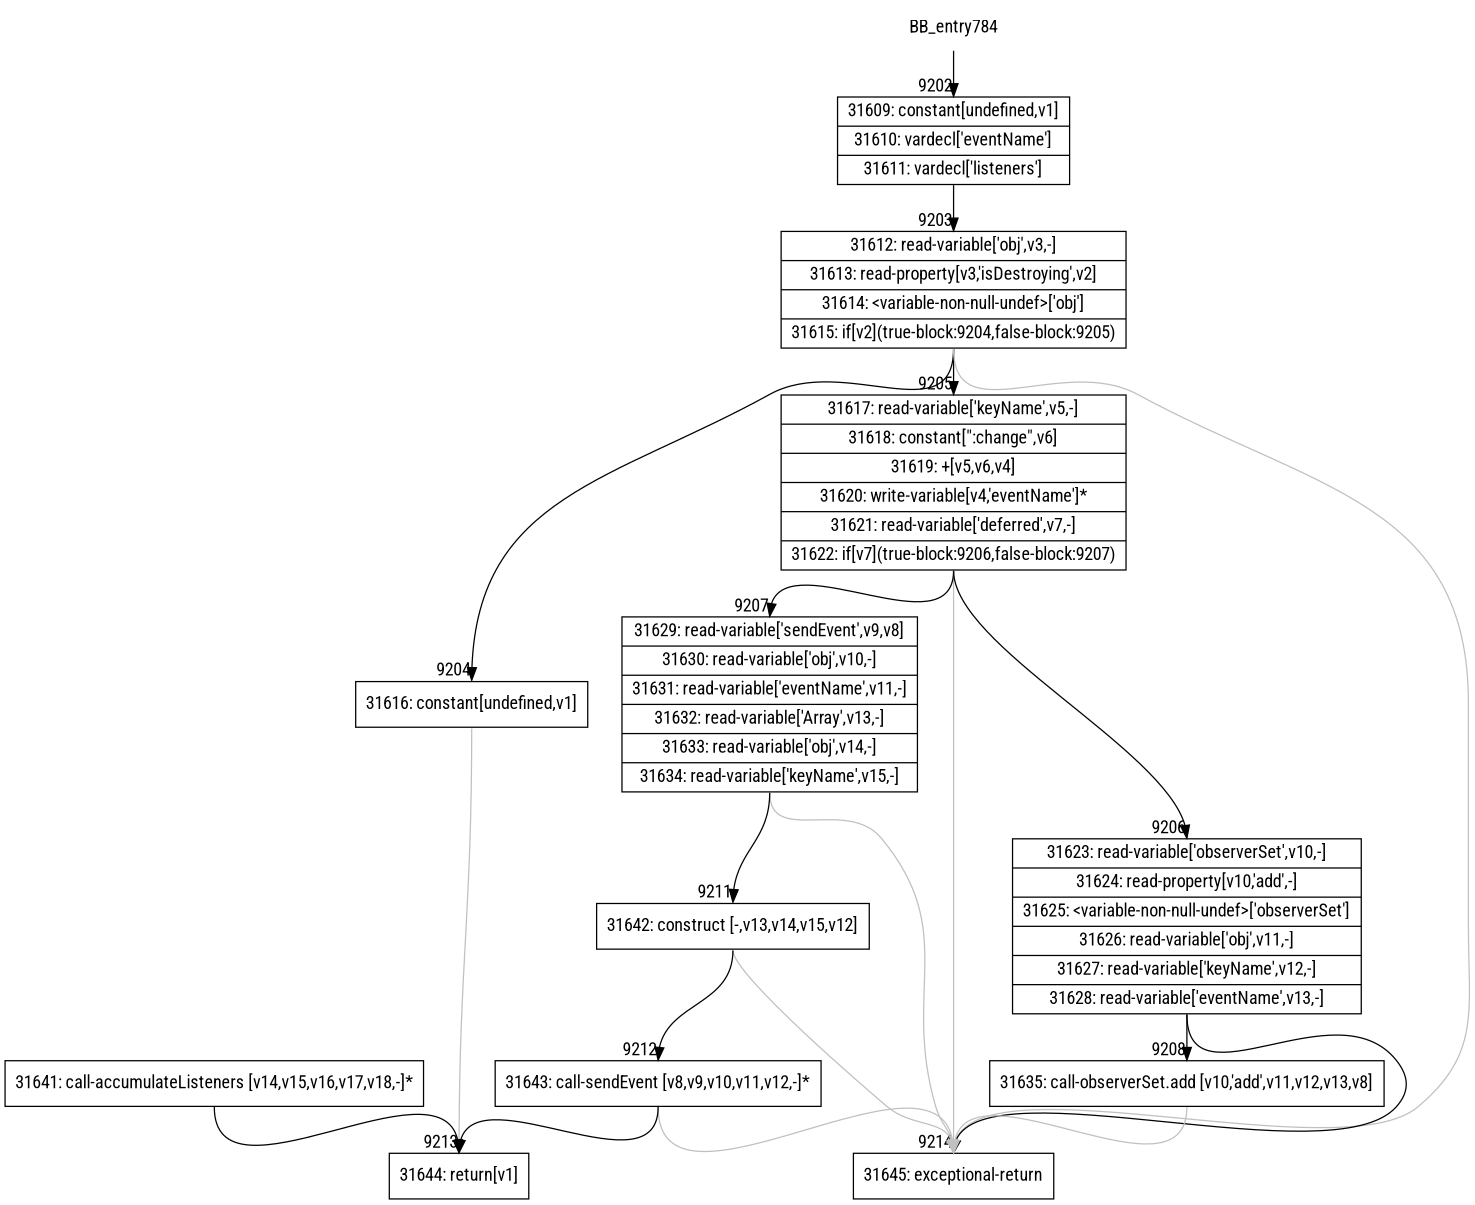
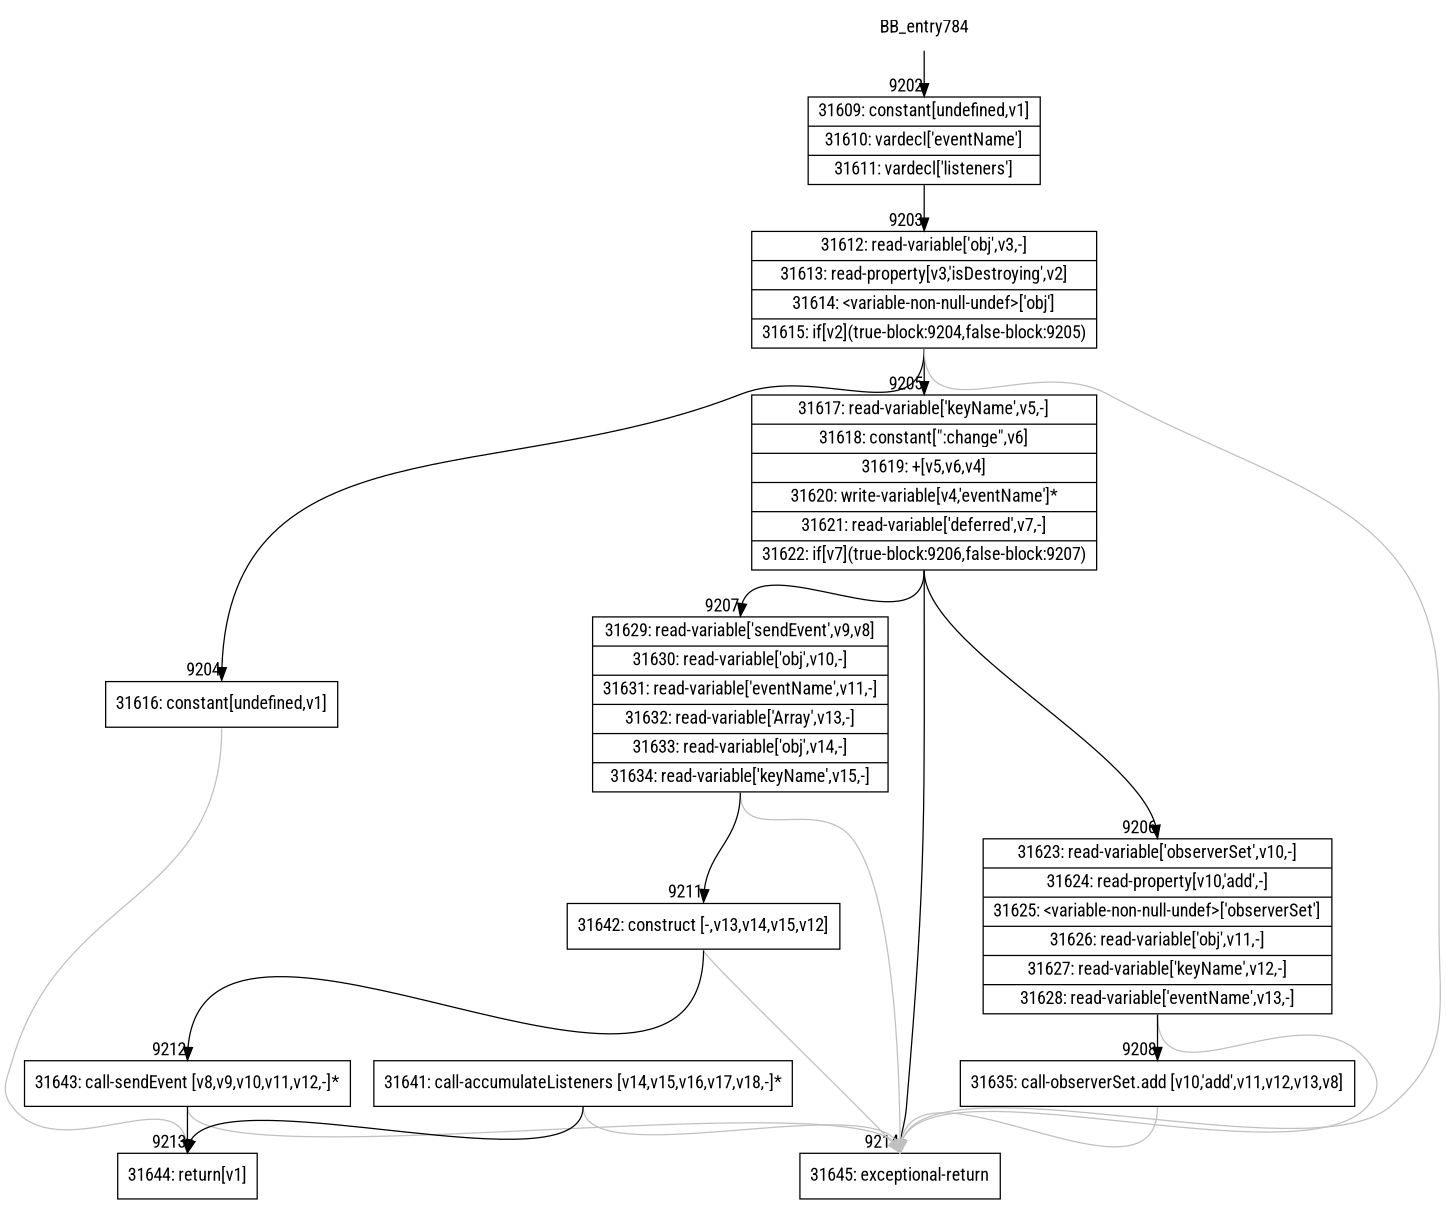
edge "31617: read-variable['keyName',v5,-]" -> "31645: exceptional-return": color gray -> black
edge "31623: read-variable['observerSet',v10,-]" -> "31645: exceptional-return": color black -> gray
edge "31641: call-accumulateListeners [v14,v15,v16,v17,v18,-]*" -> "31645: exceptional-return": added
